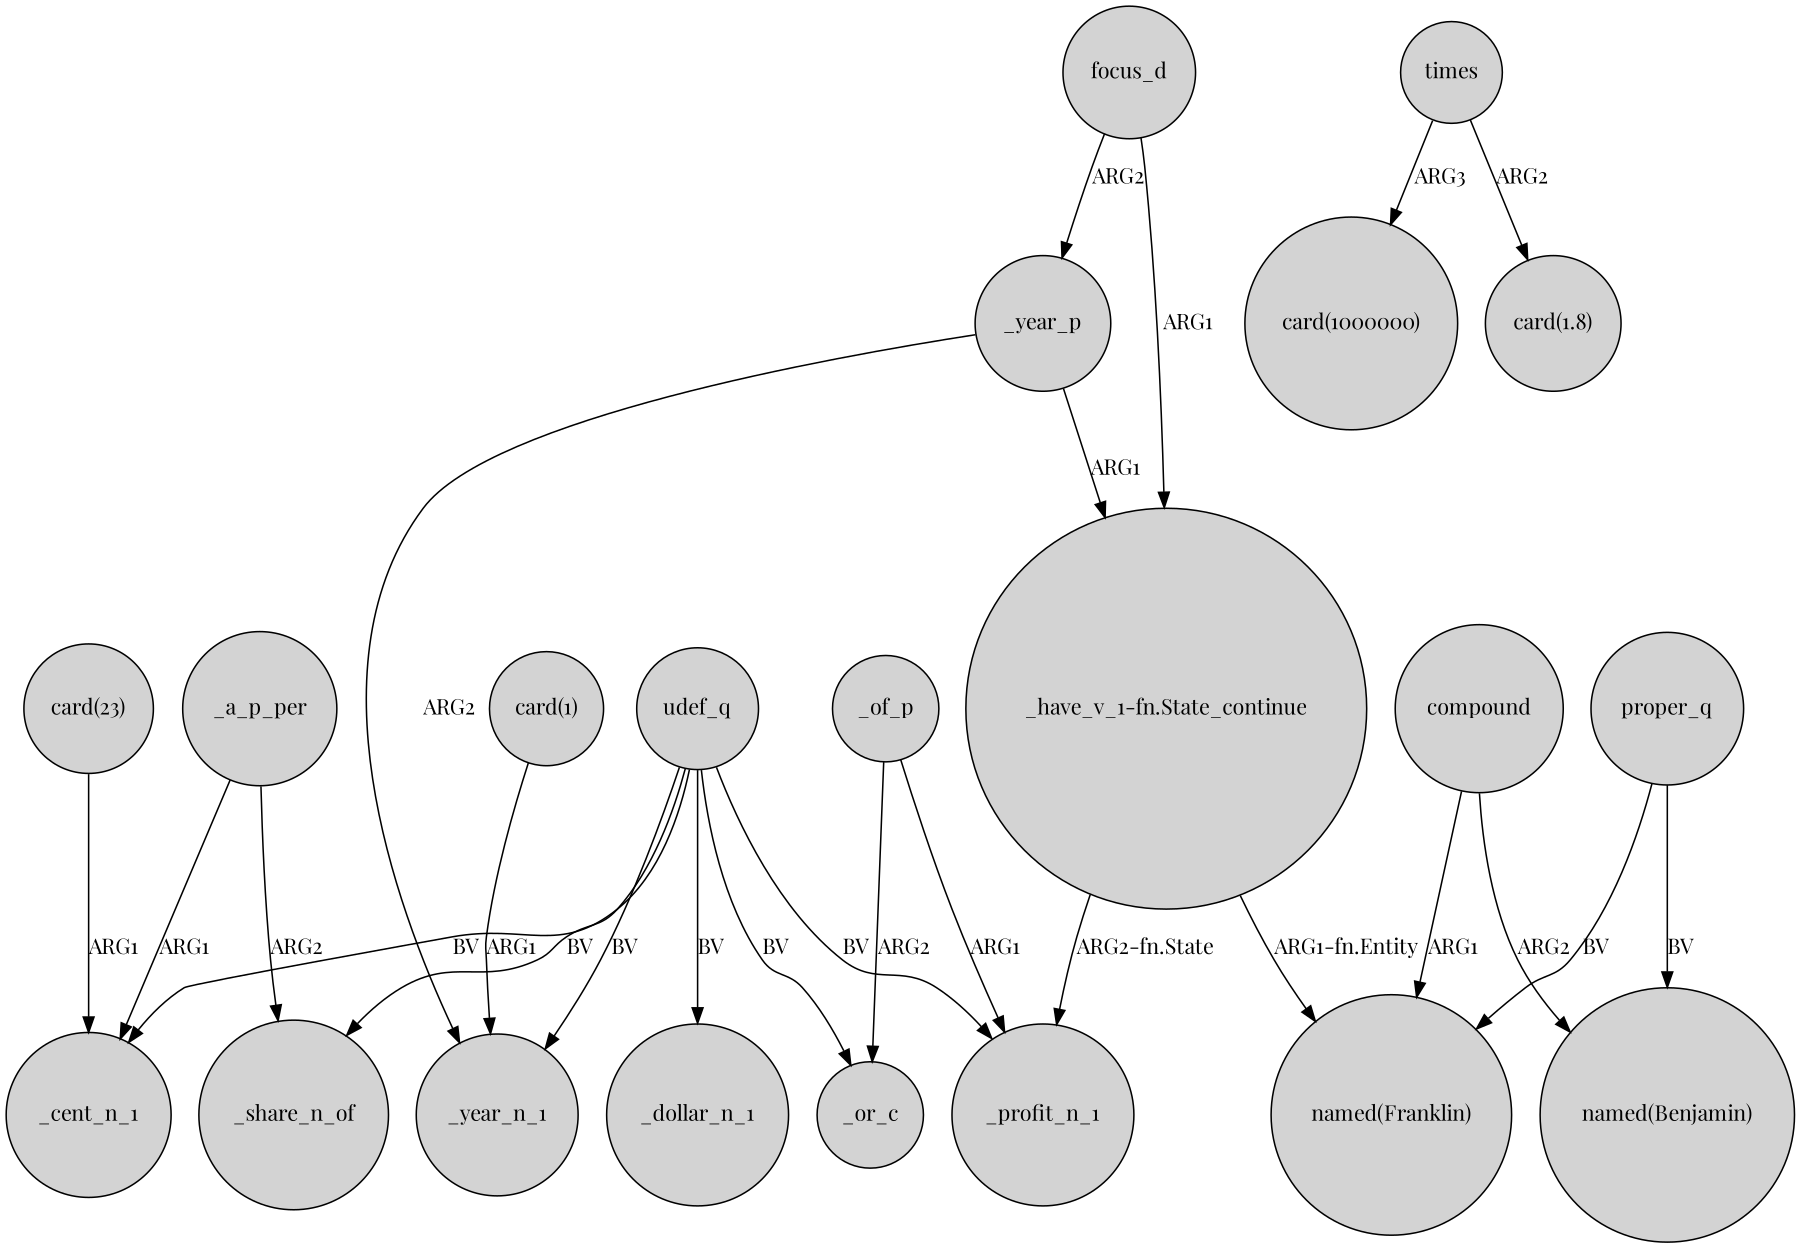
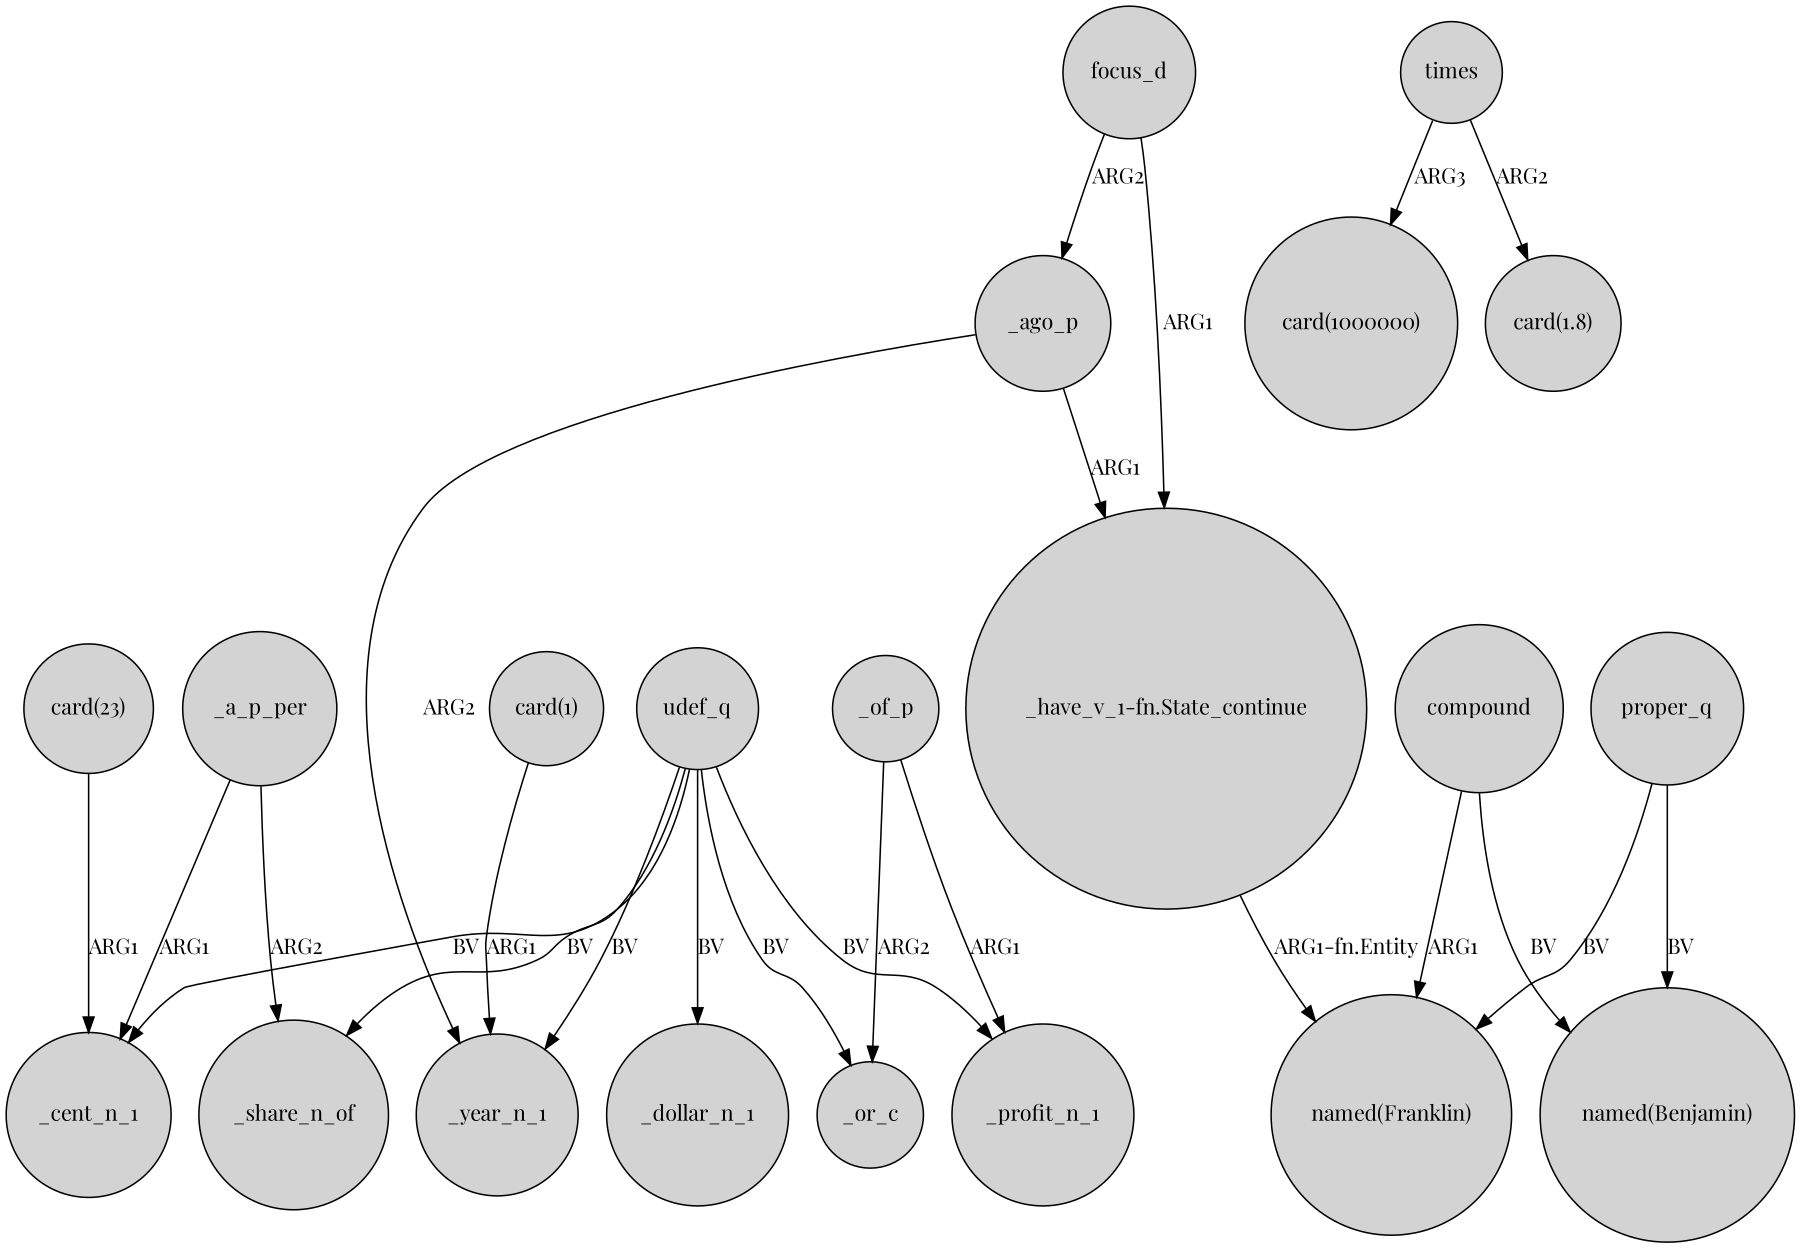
node "_year_p": label "_year_p" -> "_ago_p"
edge "compound" -> "named(Benjamin)": label "ARG2" -> "BV"
edge "_have_v_1-fn.State_continue" -> "_profit_n_1": removed, label "ARG2-fn.State"
